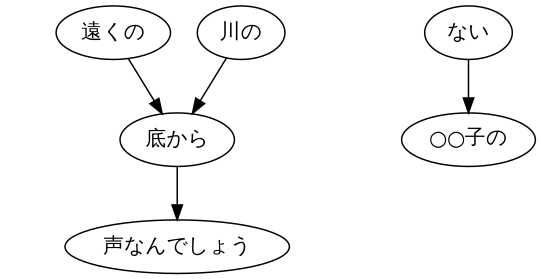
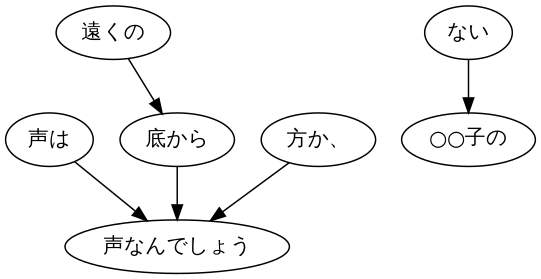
node "川の": removed
node "声は": added
node "方か、": added
